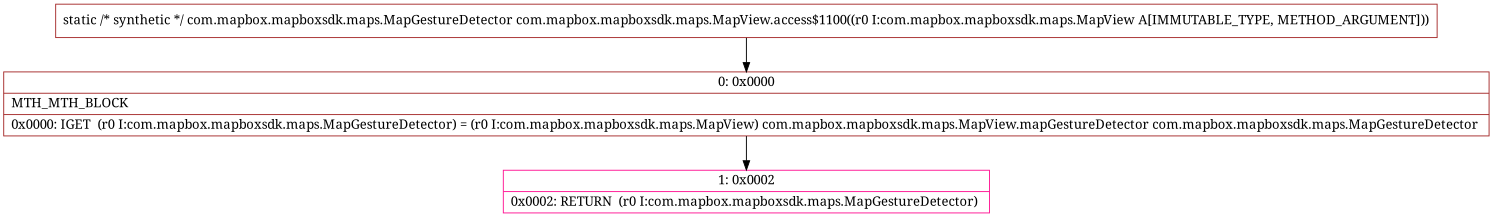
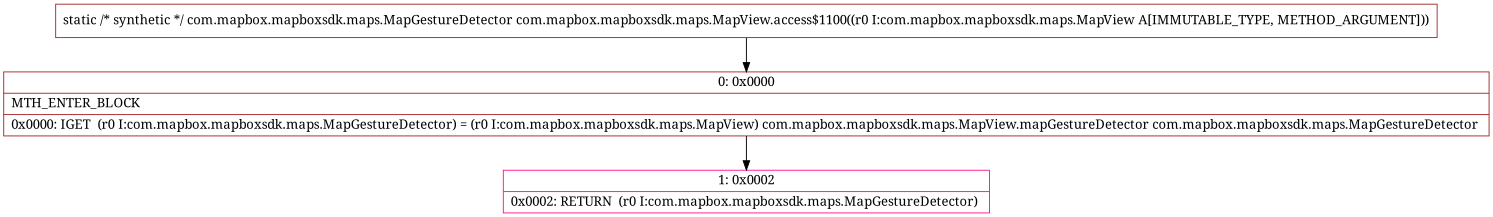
node "0: 0x0000": text "MTH_MTH_BLOCK" -> "MTH_ENTER_BLOCK"
